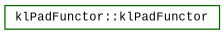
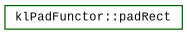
node "klPadFunctor::klPadFunctor": label "klPadFunctor::klPadFunctor" -> "klPadFunctor::padRect"
